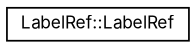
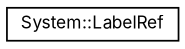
node "LabelRef::LabelRef": label "LabelRef::LabelRef" -> "System::LabelRef"
